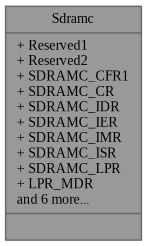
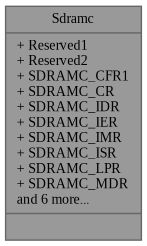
node "Sdramc": text "+ LPR_MDR" -> "+ SDRAMC_MDR"
